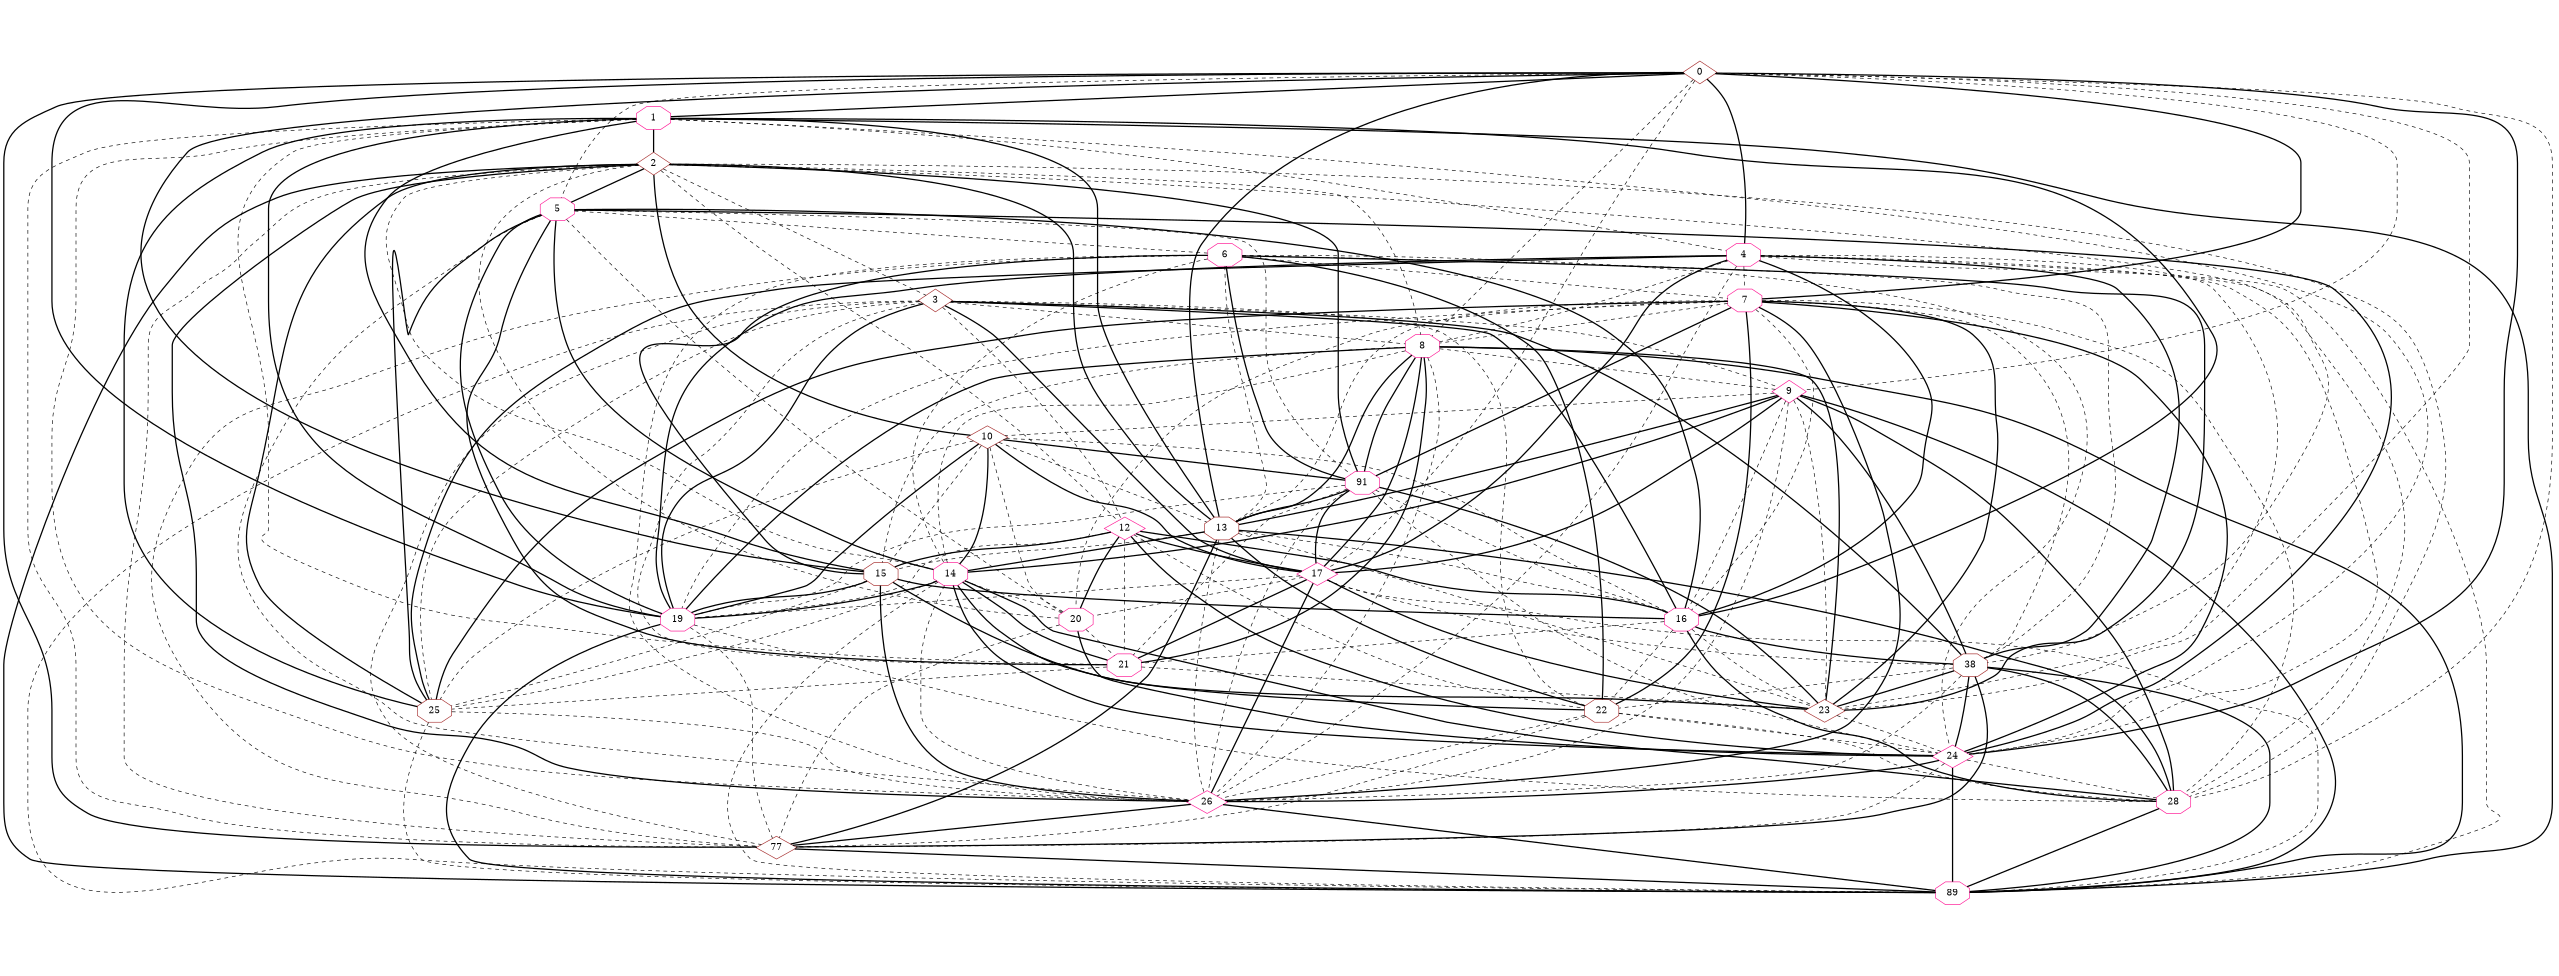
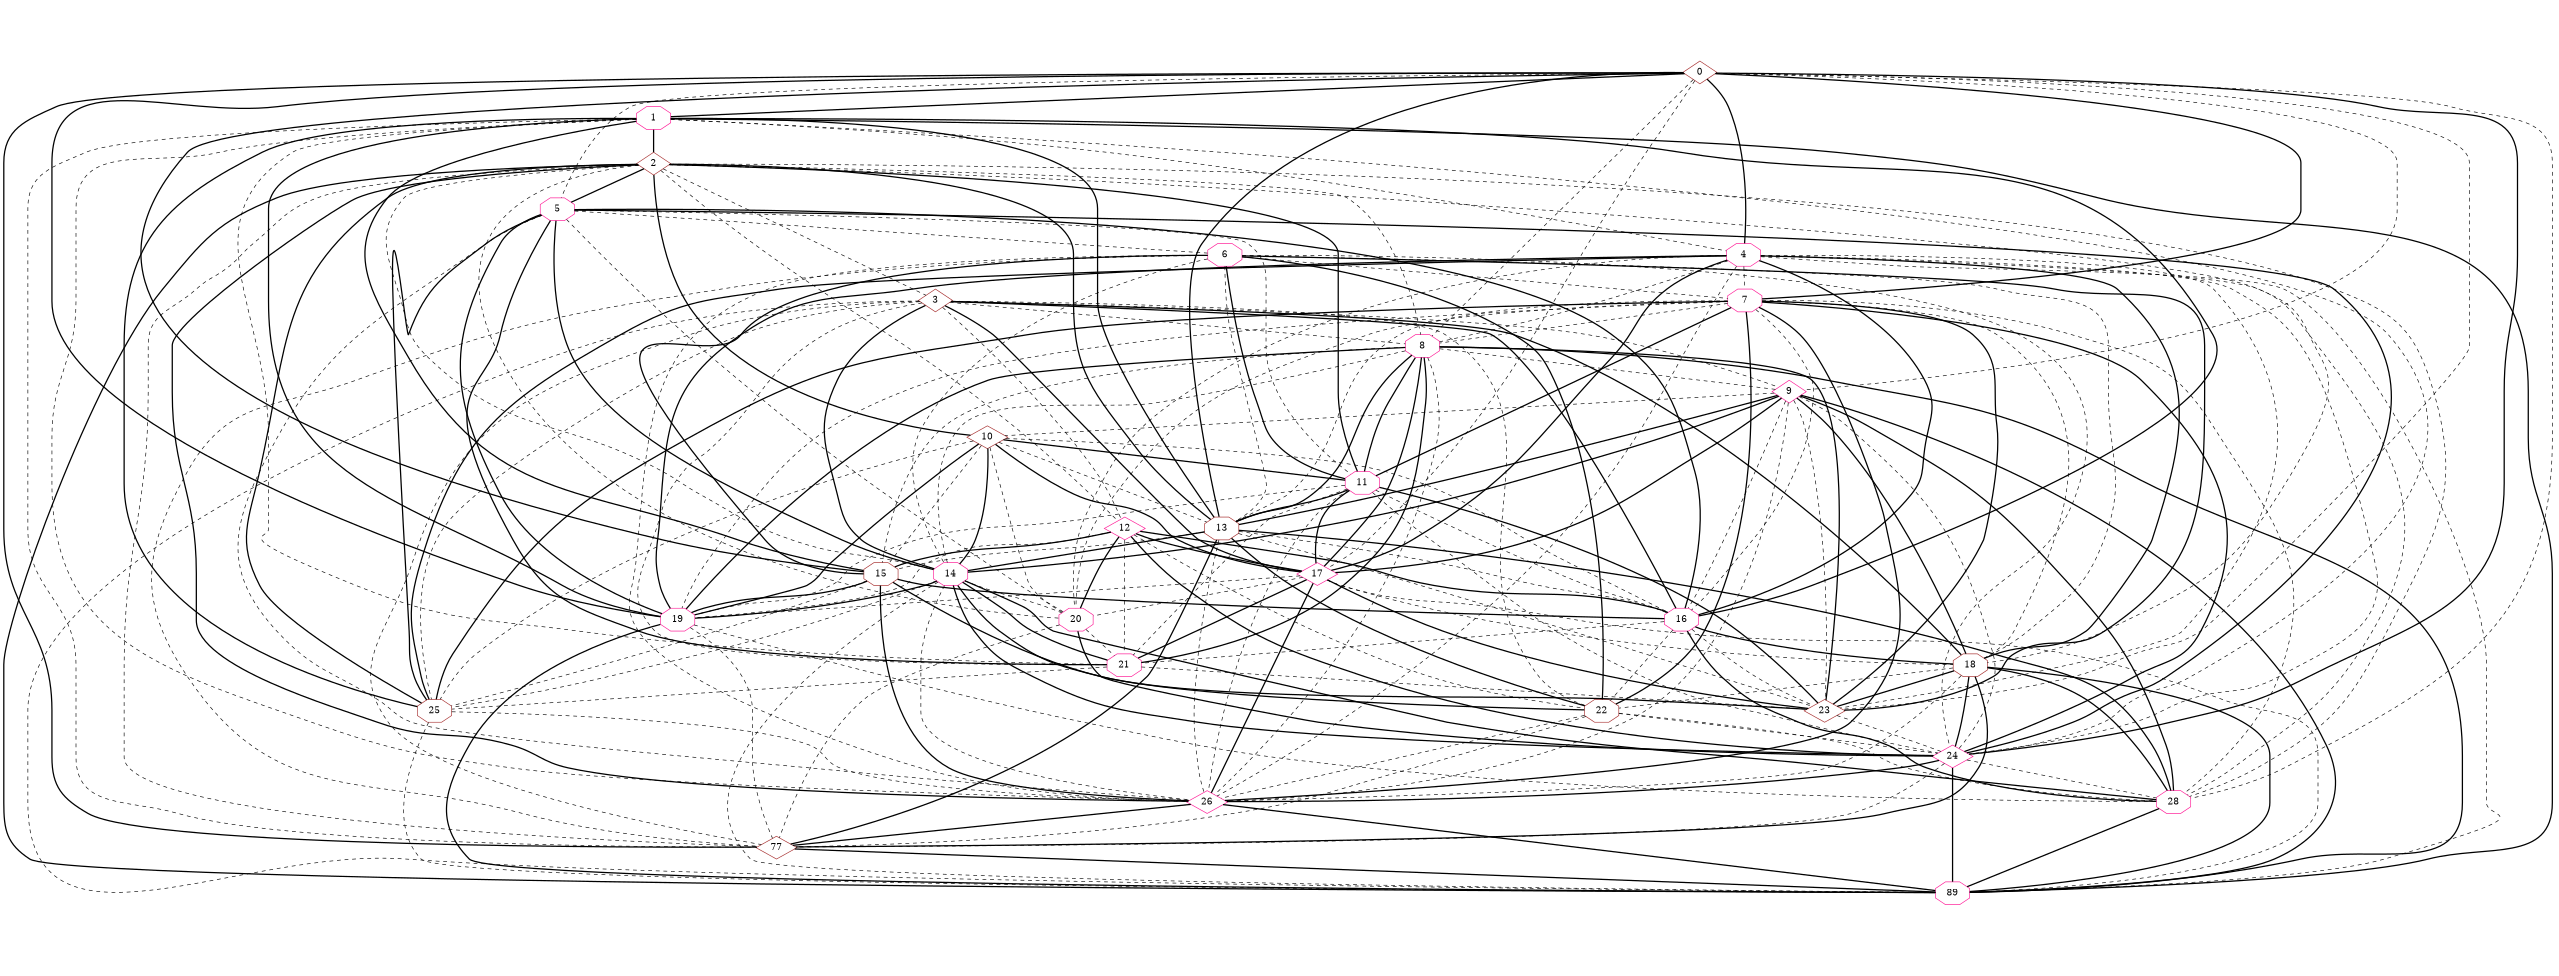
edge "4" -- "20": added
edge "3" -- "19": now "3" -- "14"
node "91": label "91" -> "11"
edge "9" -- "24": added
node "38": label "38" -> "18"
